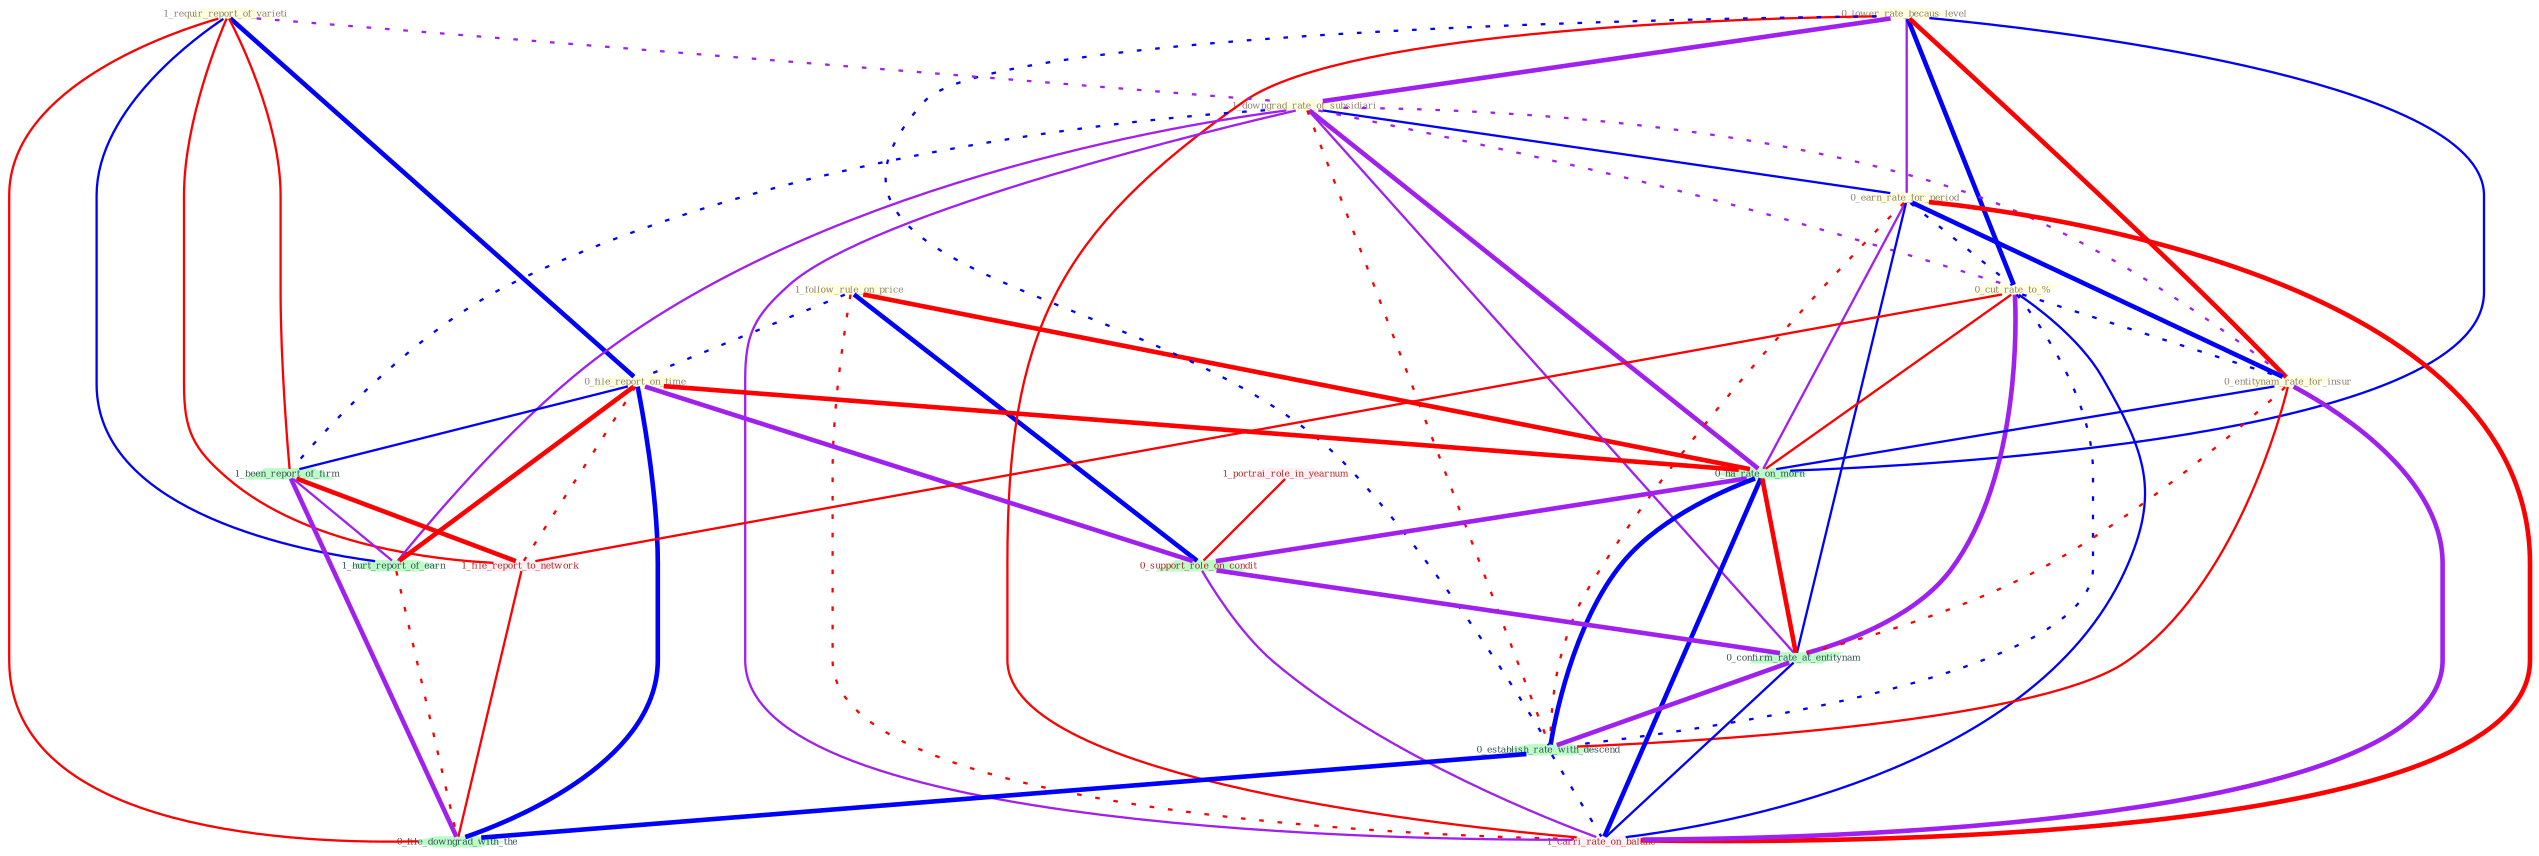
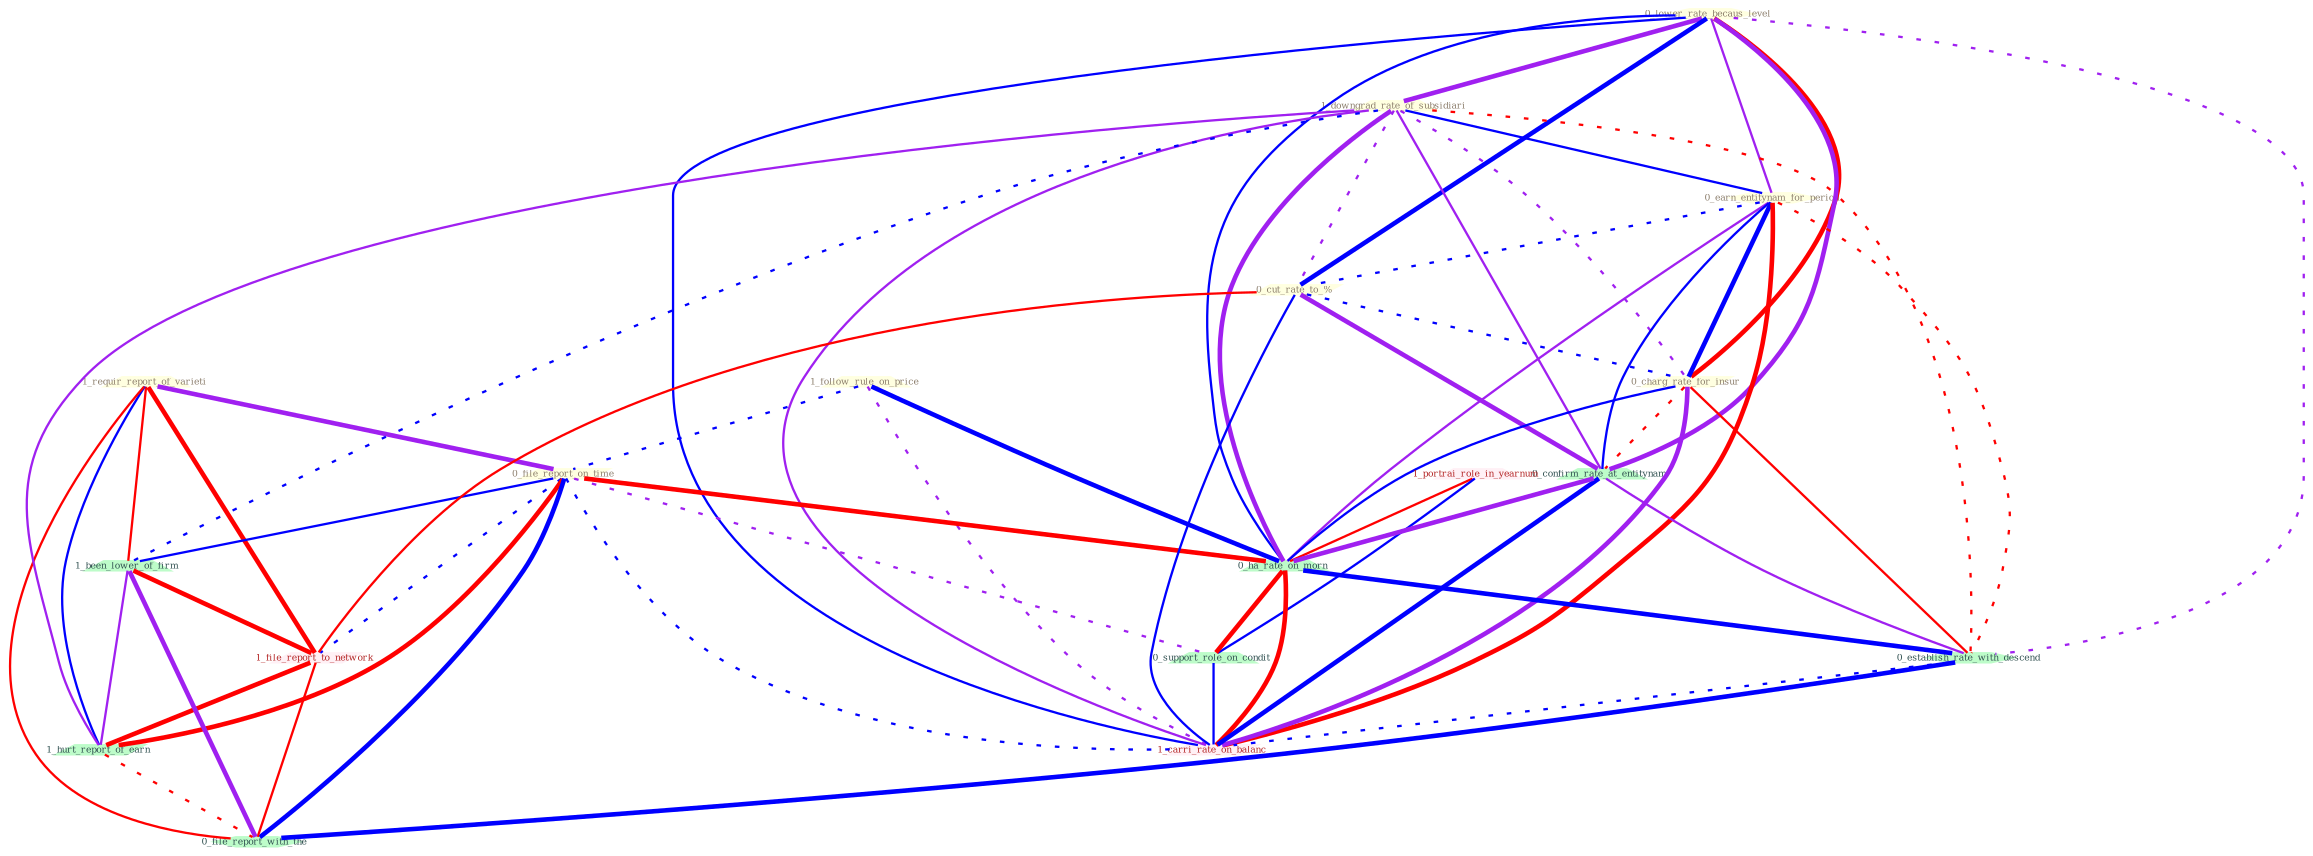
edge "1_requir_report_of_varieti" -- "1_downgrad_rate_of_subsidiari": removed
edge "0_lower_rate_becaus_level" -- "0_establish_rate_with_descend": color blue -> purple
edge "1_requir_report_of_varieti" -- "0_file_report_on_time": color blue -> purple
node "0_earn_rate_for_period": label "0_earn_rate_for_period" -> "0_earn_entitynam_for_period"
edge "0_lower_rate_becaus_level" -- "1_carri_rate_on_balanc": color red -> blue
edge "1_follow_rule_on_price" -- "0_ha_rate_on_morn": color red -> blue
edge "0_cut_rate_to_%" -- "0_ha_rate_on_morn": now "1_portrai_role_in_yearnum" -- "0_ha_rate_on_morn"
node "0_entitynam_rate_for_insur": label "0_entitynam_rate_for_insur" -> "0_charg_rate_for_insur"
edge "1_requir_report_of_varieti" -- "1_file_report_to_network": style solid -> bold
edge "1_follow_rule_on_price" -- "0_support_role_on_condit": removed
node "1_been_report_of_firm": label "1_been_report_of_firm" -> "1_been_lower_of_firm"
edge "0_file_report_on_time" -- "1_file_report_to_network": color red -> blue
edge "0_file_report_on_time" -- "0_support_role_on_condit": style bold -> dotted
node "0_ha_rate_on_morn": shape hexagon -> trapezium
edge "1_portrai_role_in_yearnum" -- "0_support_role_on_condit": color red -> blue
edge "0_ha_rate_on_morn" -- "0_support_role_on_condit": color purple -> red
node "1_hurt_report_of_earn": shape hexagon -> parallelogram
node "0_support_role_on_condit": fontcolor #b22222 -> #2f4f4f
edge "0_ha_rate_on_morn" -- "0_confirm_rate_at_entitynam": color red -> purple
edge "0_support_role_on_condit" -- "0_confirm_rate_at_entitynam": now "0_lower_rate_becaus_level" -- "0_confirm_rate_at_entitynam"
edge "0_cut_rate_to_%" -- "0_establish_rate_with_descend": removed
edge "0_ha_rate_on_morn" -- "1_carri_rate_on_balanc": color blue -> red
node "0_confirm_rate_at_entitynam": shape parallelogram -> trapezium
edge "0_confirm_rate_at_entitynam" -- "0_establish_rate_with_descend": style bold -> solid
edge "1_file_report_to_network" -- "1_hurt_report_of_earn": added
edge "0_file_report_on_time" -- "1_carri_rate_on_balanc": added
edge "0_support_role_on_condit" -- "1_carri_rate_on_balanc": color purple -> blue
edge "0_confirm_rate_at_entitynam" -- "1_carri_rate_on_balanc": style solid -> bold
edge "1_follow_rule_on_price" -- "1_carri_rate_on_balanc": color red -> purple
node "0_file_downgrad_with_the": label "0_file_downgrad_with_the" -> "0_file_report_with_the"
